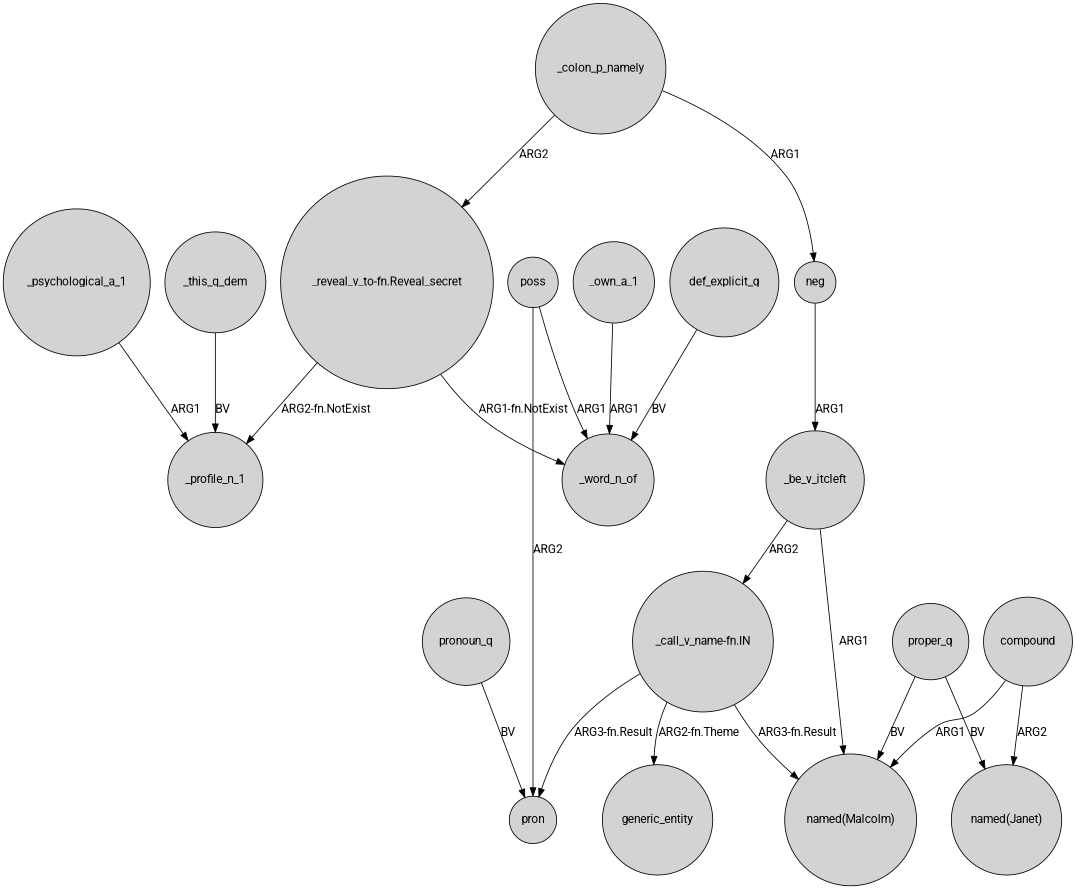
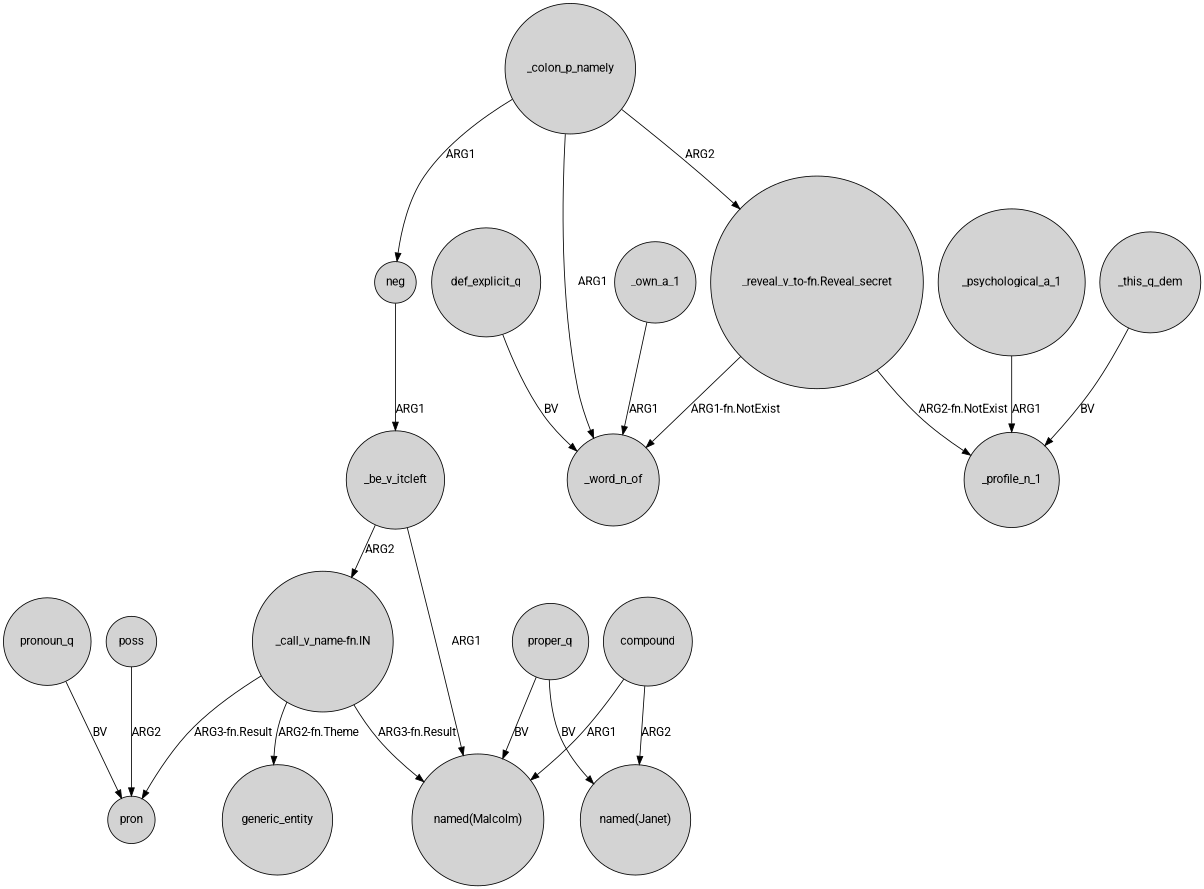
edge "poss" -> "_word_n_of": now "_colon_p_namely" -> "_word_n_of"
